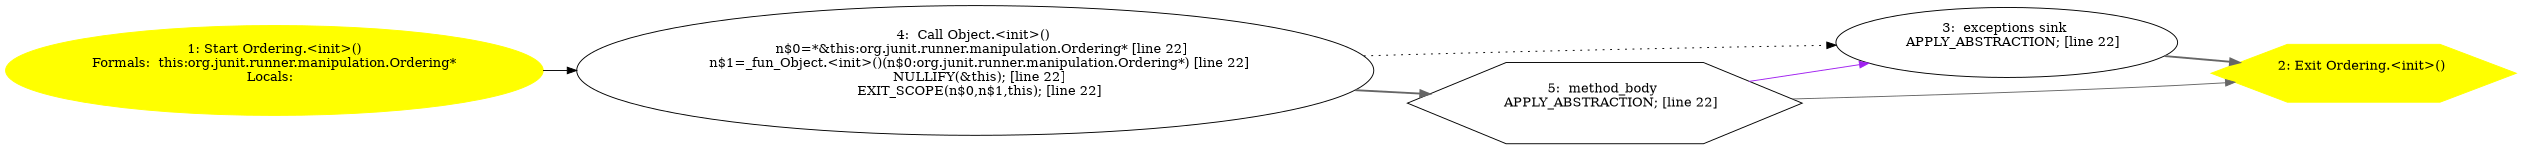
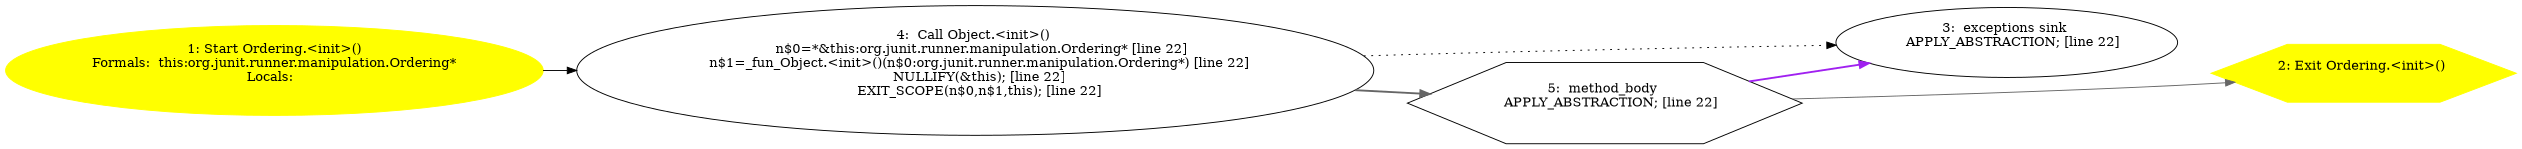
edge "3:  exceptions sink APPLY_ABSTRACTION; [line 22]" -> "2: Exit Ordering.<init>()": removed
edge "5:  method_body APPLY_ABSTRACTION; [line 22]" -> "3:  exceptions sink APPLY_ABSTRACTION; [line 22]": style solid -> bold
